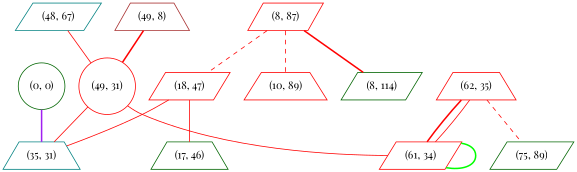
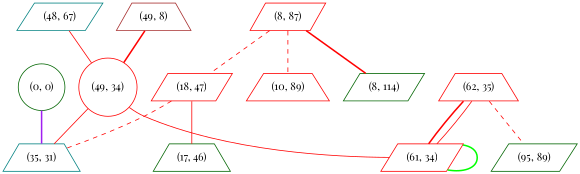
node "(49, 31)": label "(49, 31)" -> "(49, 34)"
edge "(18, 47)" -- "(35, 31)": style solid -> dashed
node "(75, 89)": label "(75, 89)" -> "(95, 89)"
